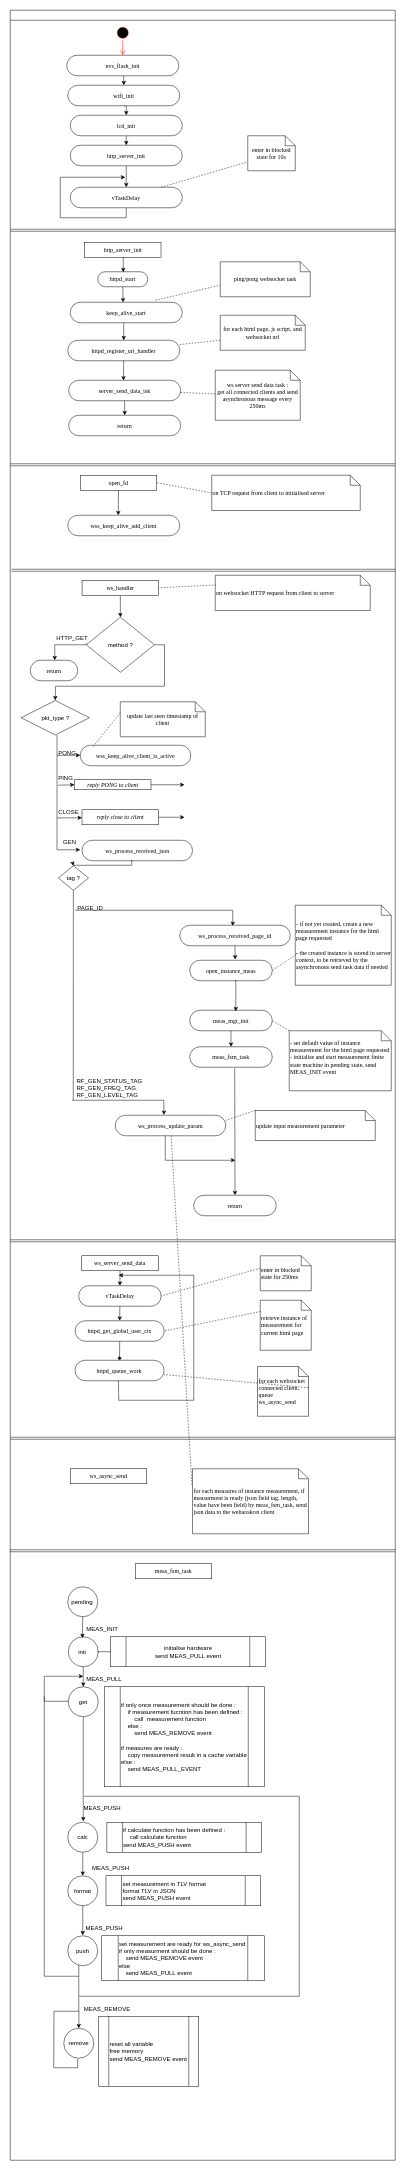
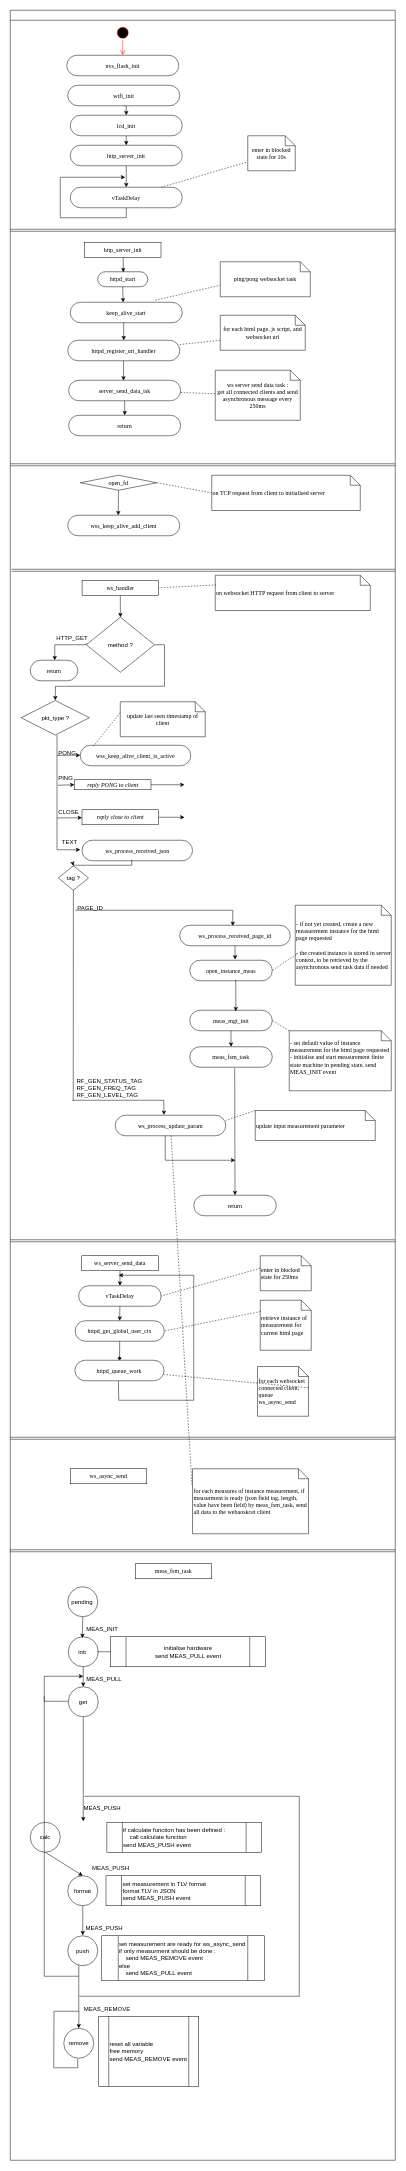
edge "nvs_flash_init" -> "wifi_init": removed
node "open_fd": shape rectangle -> diamond
node "GEN": label "GEN" -> "TEXT"
node "for each measures of instance measurement, if measurment is ready (json field tag, length, value have been field) by meas_fsm_task, send json data to the webaoskcet client": label "for each measures of instance measurement, if measurment is ready (json field tag, length, value have been field) by meas_fsm_task, send json data to the webaoskcet client" -> "for each measures of instance measurement, if measurment is ready (json field tag, length, value have been field) by meas_fsm_task, send all data to the webaoskcet client"
node "if only once measurement should be done : if measurement fucntion has been defined : call measurement function else : send MEAS_REMOVE event if measures are ready : copy measurement result in a cache variable else : send MEAS_PULL_EVENT": removed
node "calc": moved (83, 1837) -> (45, 1837)
